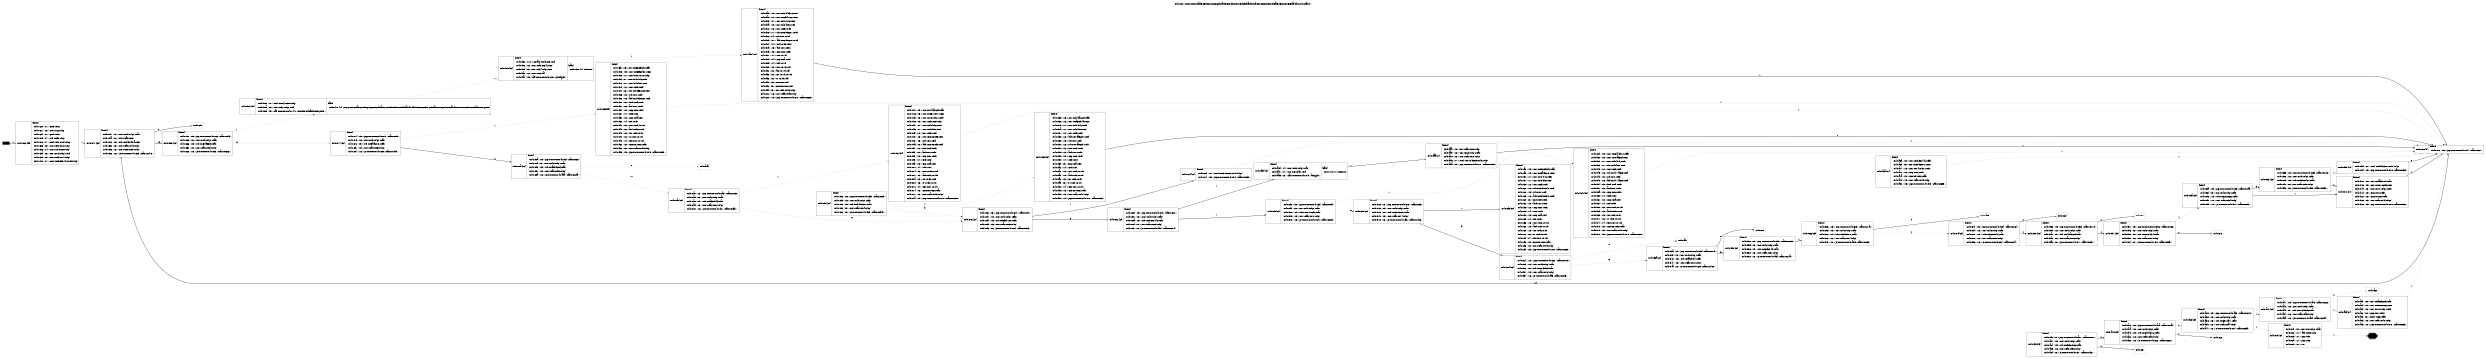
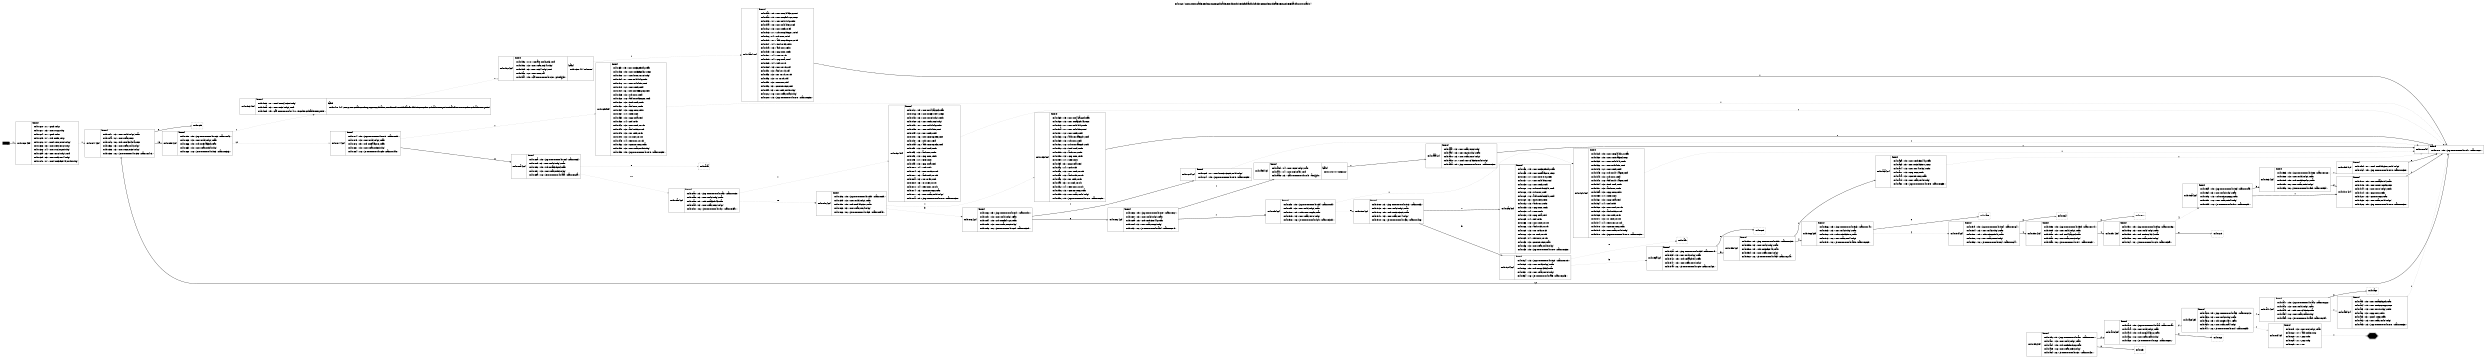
edge "0x401950 [22]" -> "0x401a6a [27]": added, label "1"
edge "0x4018a0 [22]" -> "0x4018cc [22]": now "0x4018a0 [22]" -> "0x4018b6 [22]"
edge "0x401a47 [25]" -> "0x401a60": style dotted -> bold
